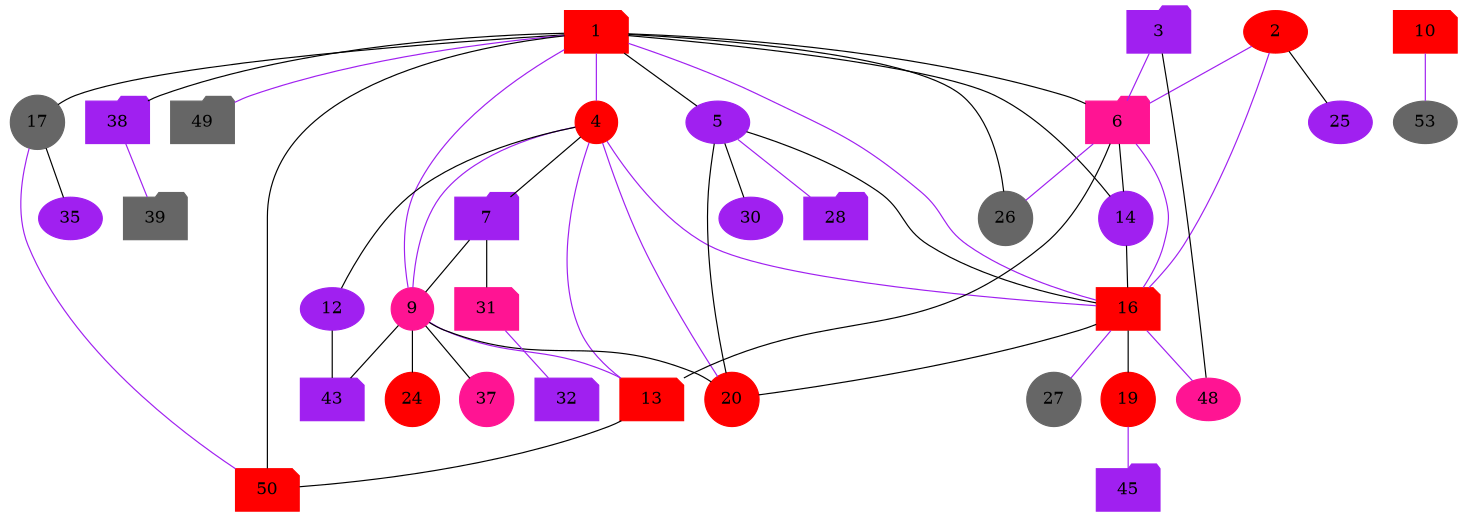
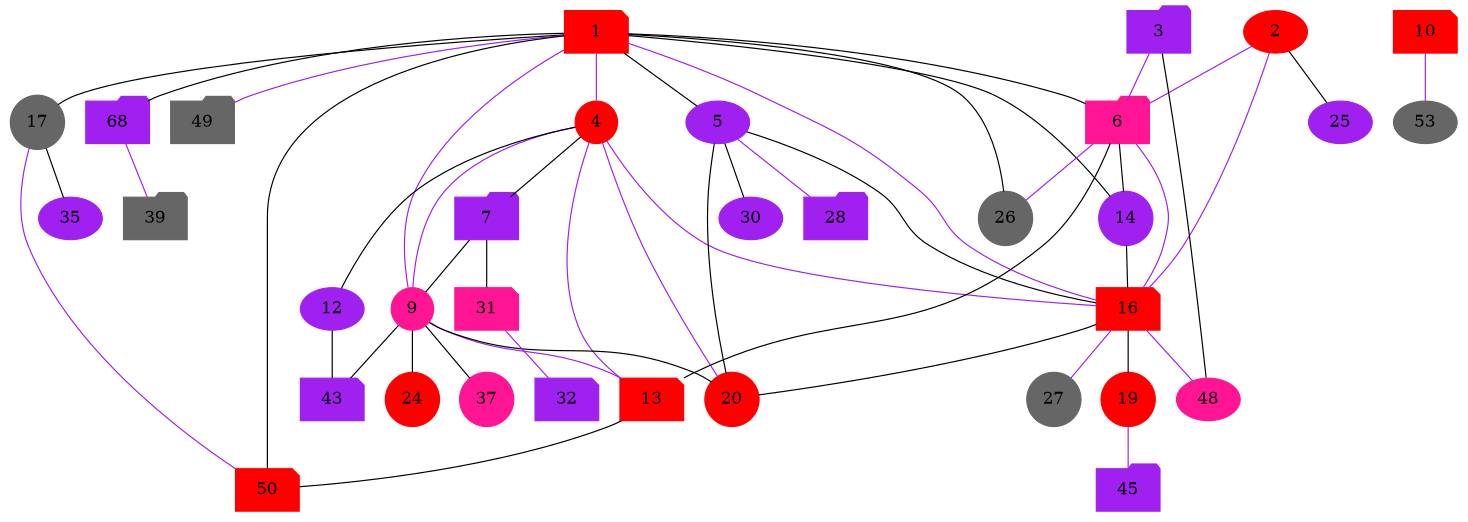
node "38": label "38" -> "68"
